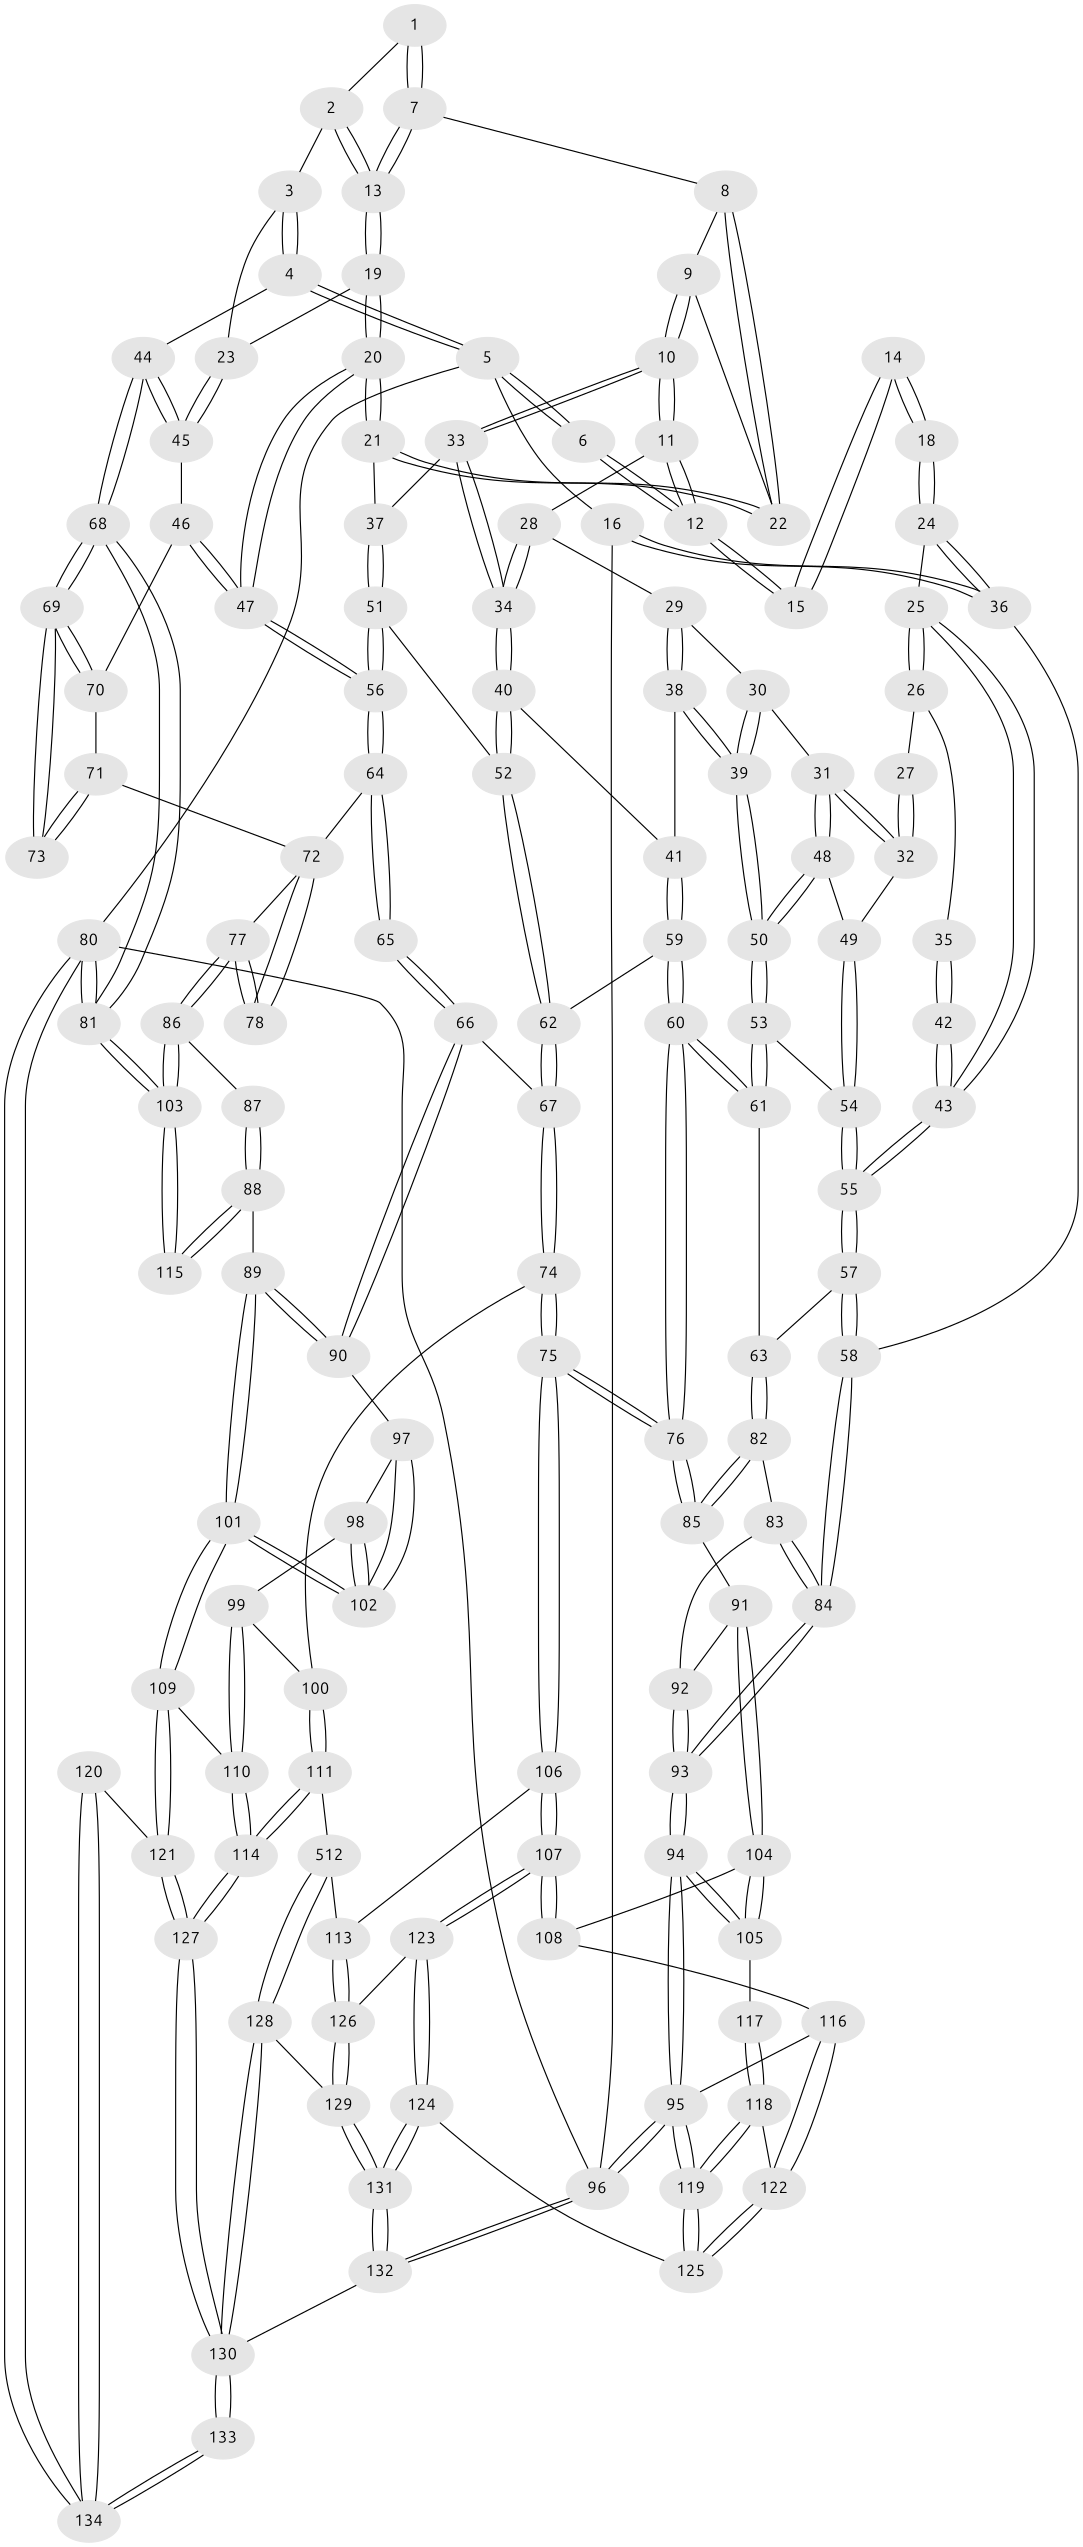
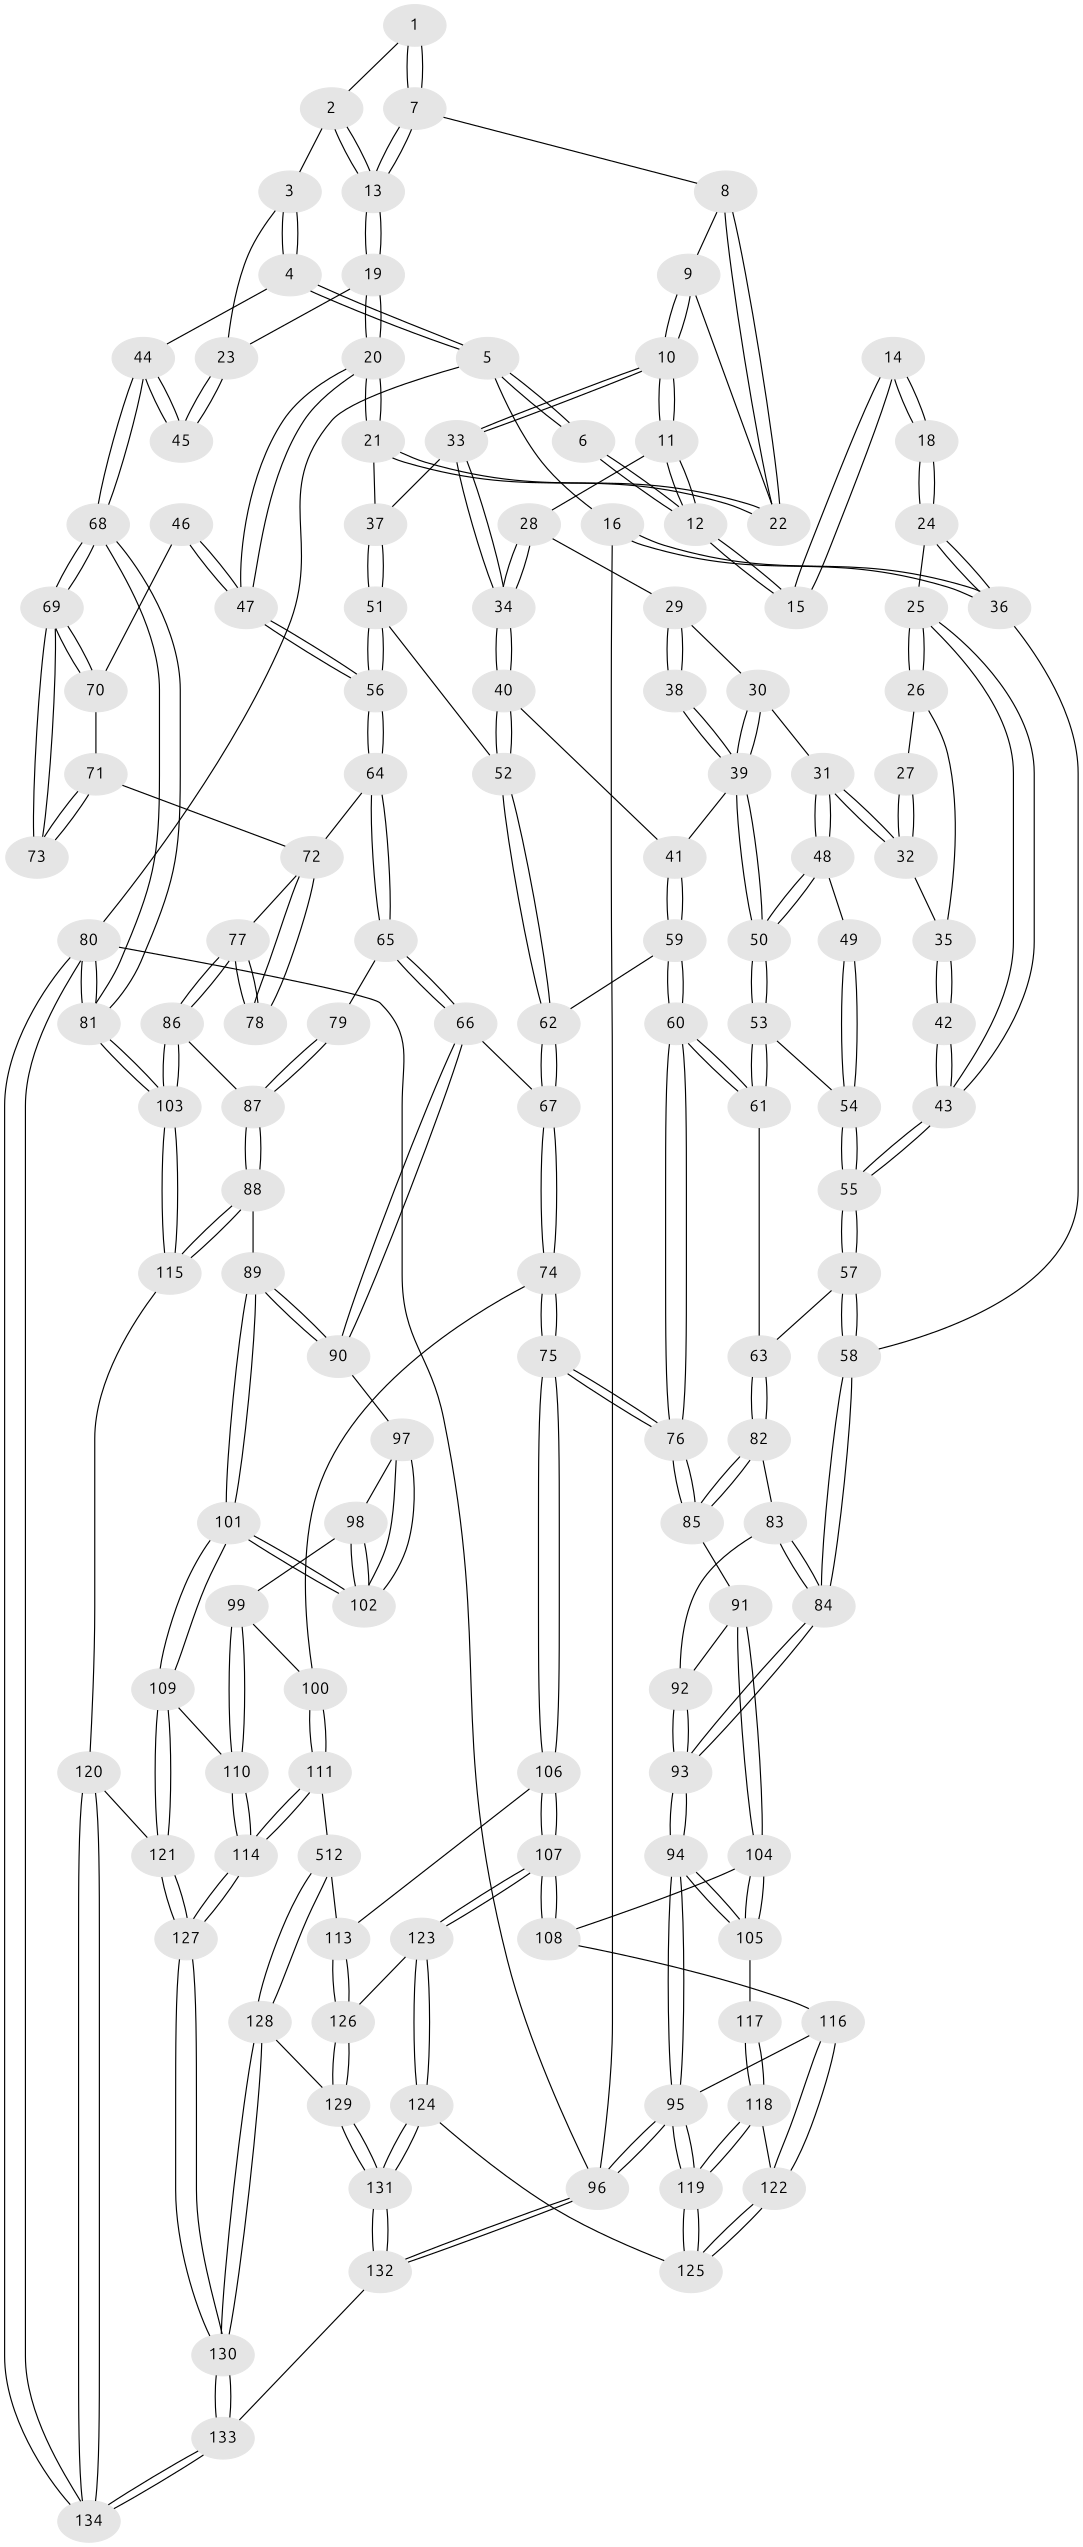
edge "45" -- "46": removed
edge "38" -- "41": now "39" -- "41"
edge "32" -- "49": now "32" -- "35"
node "79": added
edge "115" -- "120": added
edge "132" -- "130": now "132" -- "133"
